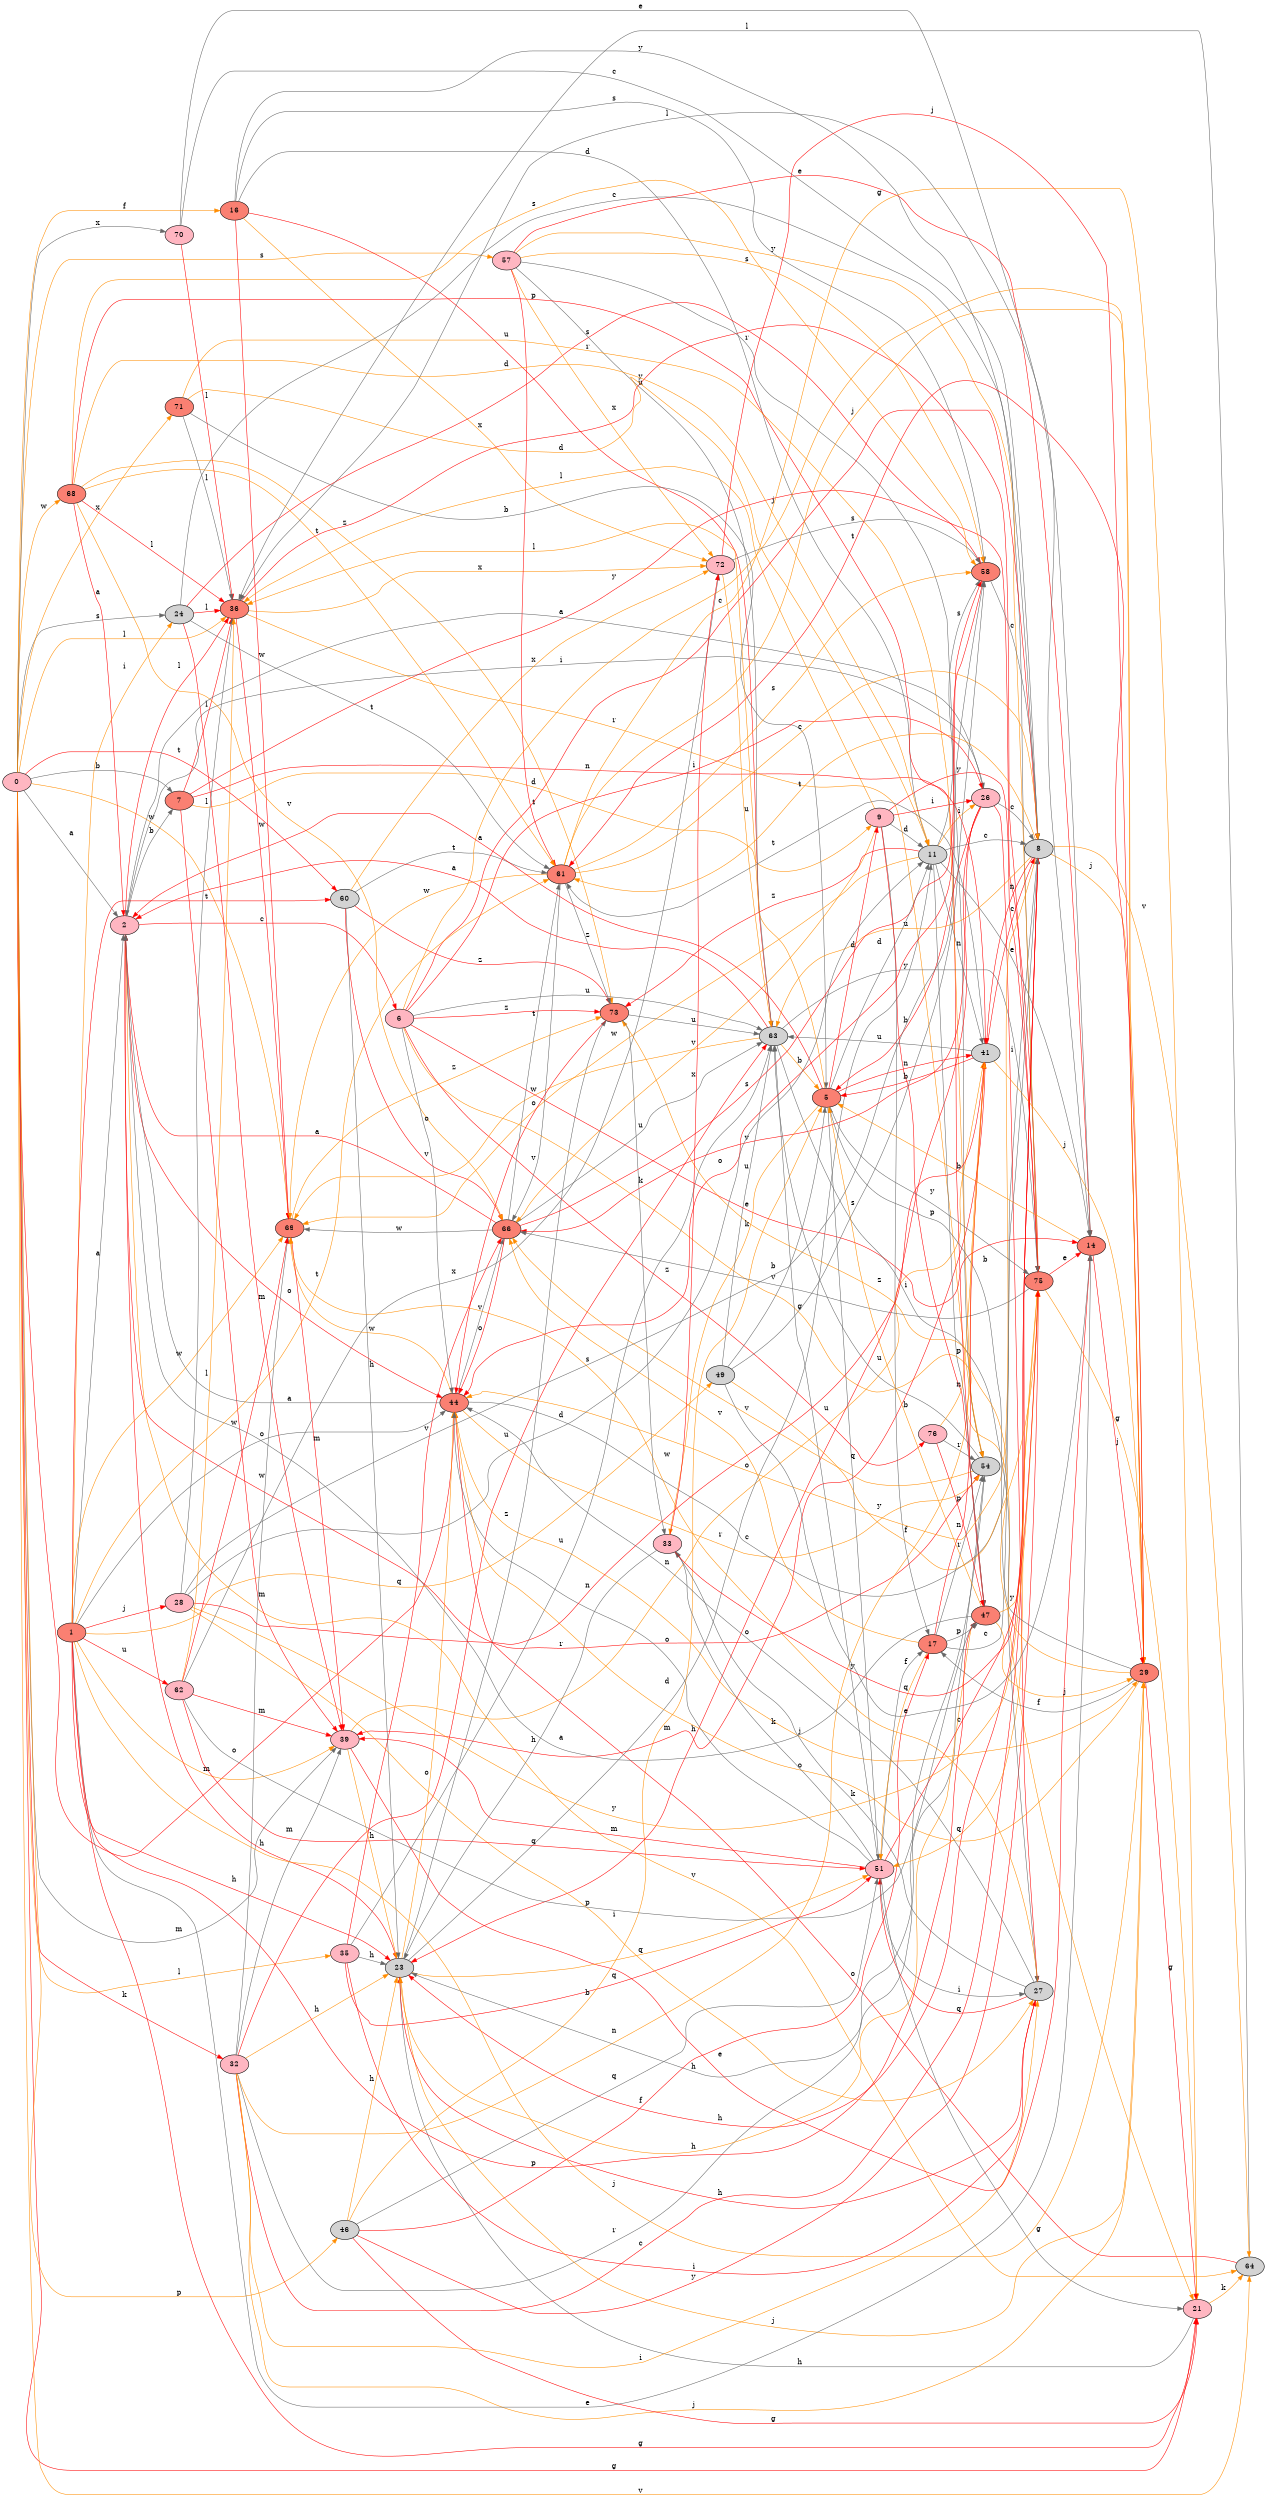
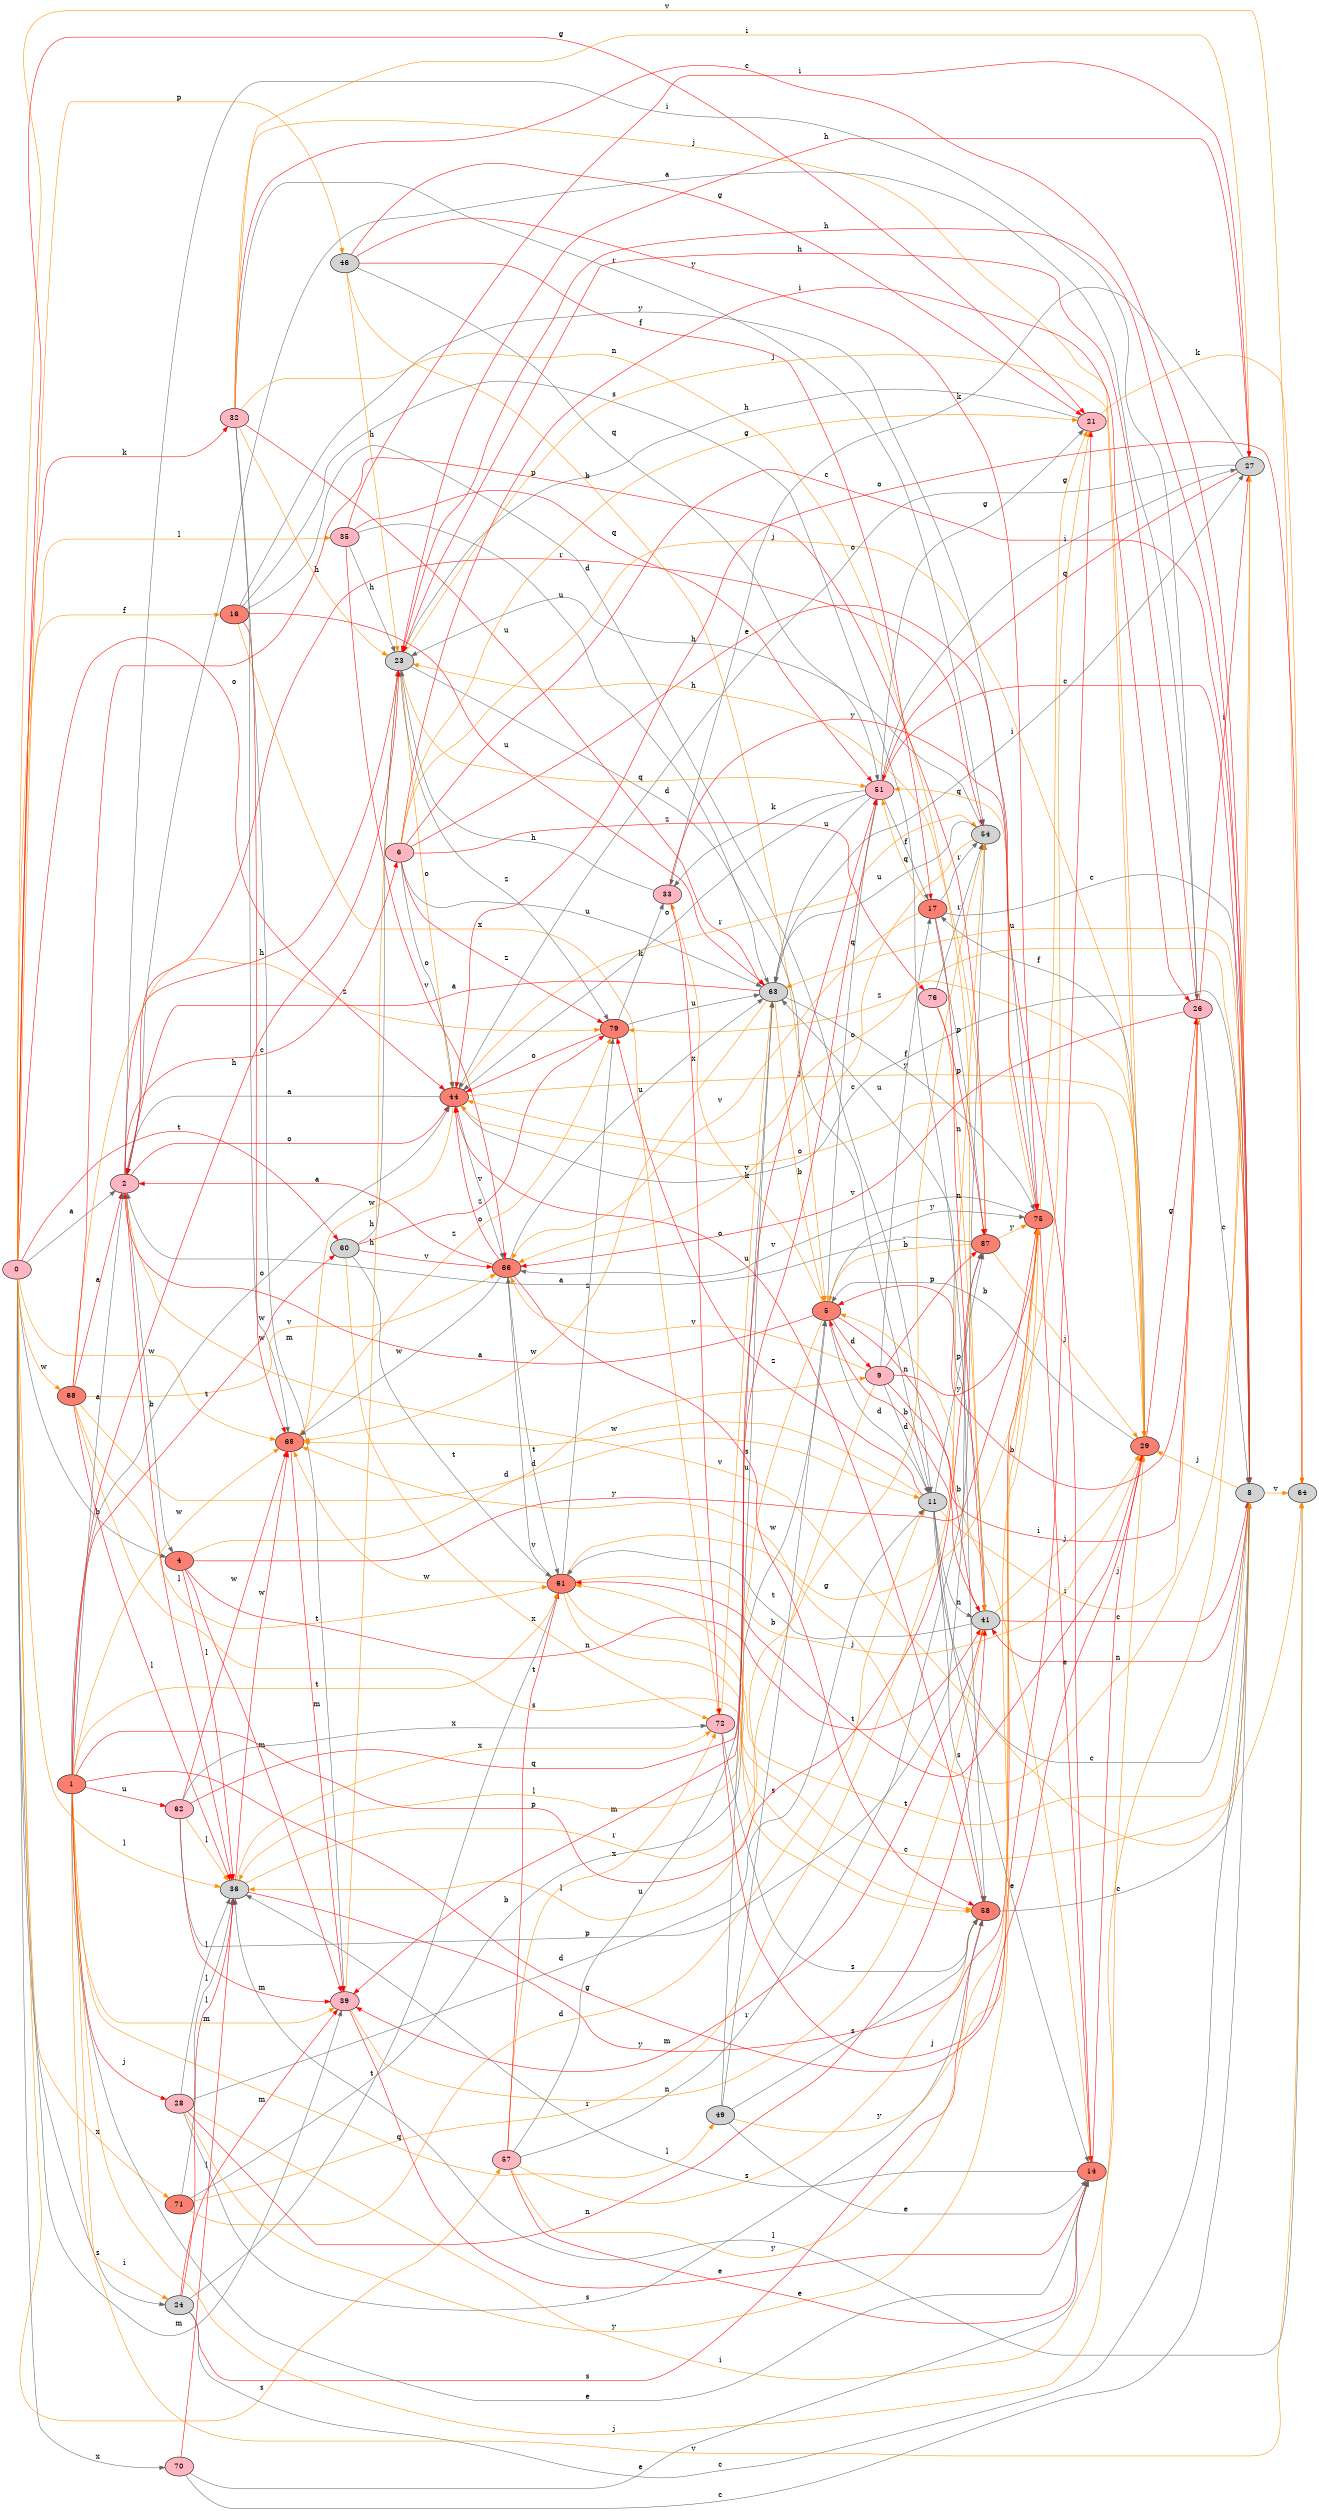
node "36": fillcolor salmon -> lightgrey
node "7": label "7" -> "4"
node "73": label "73" -> "79"
node "47": label "47" -> "87"
edge "29" -> "21": now "29" -> "26"
edge "1" -> "64": added, label "v"
